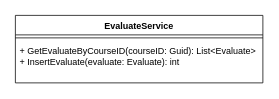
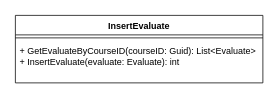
node "EvaluateService": label "EvaluateService" -> "InsertEvaluate"
